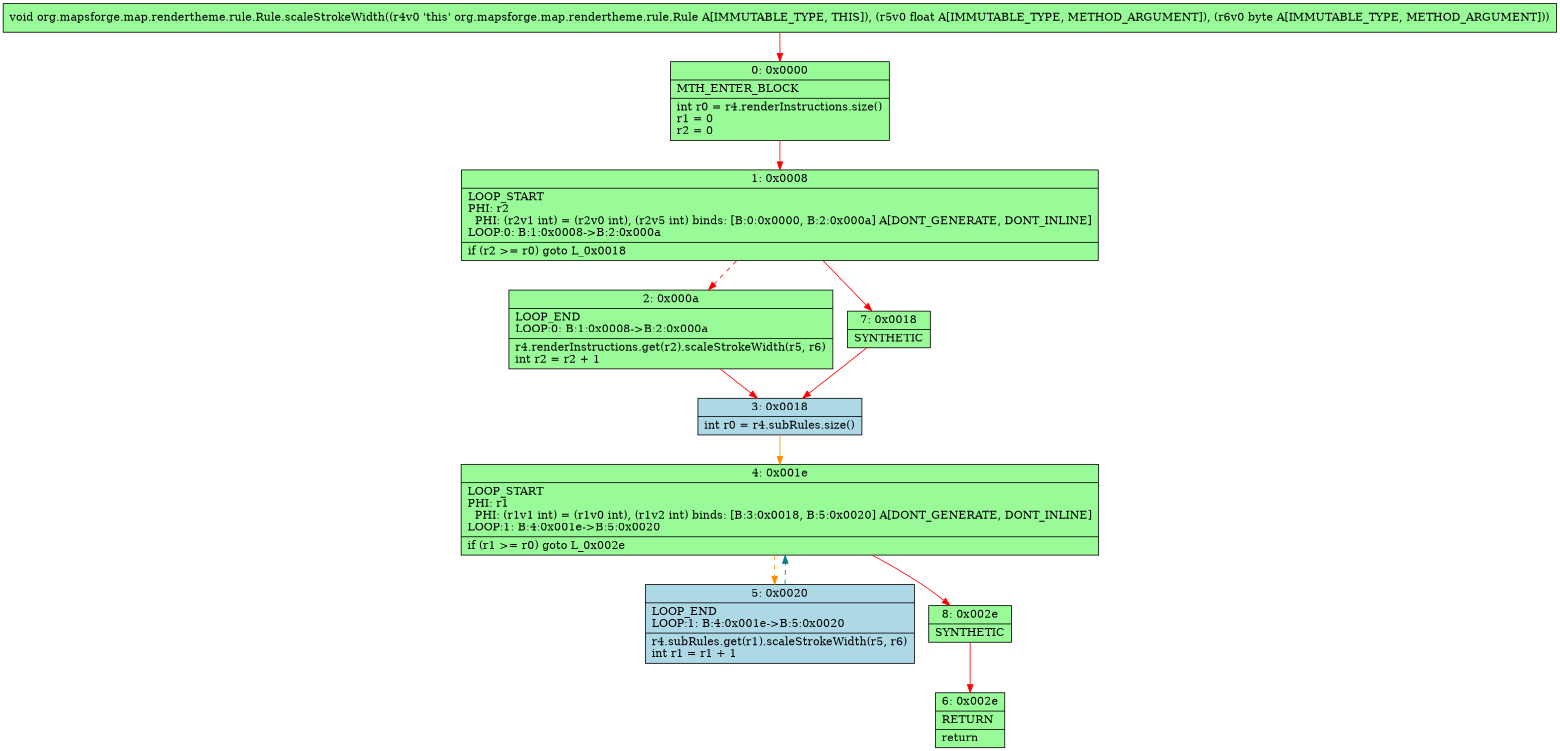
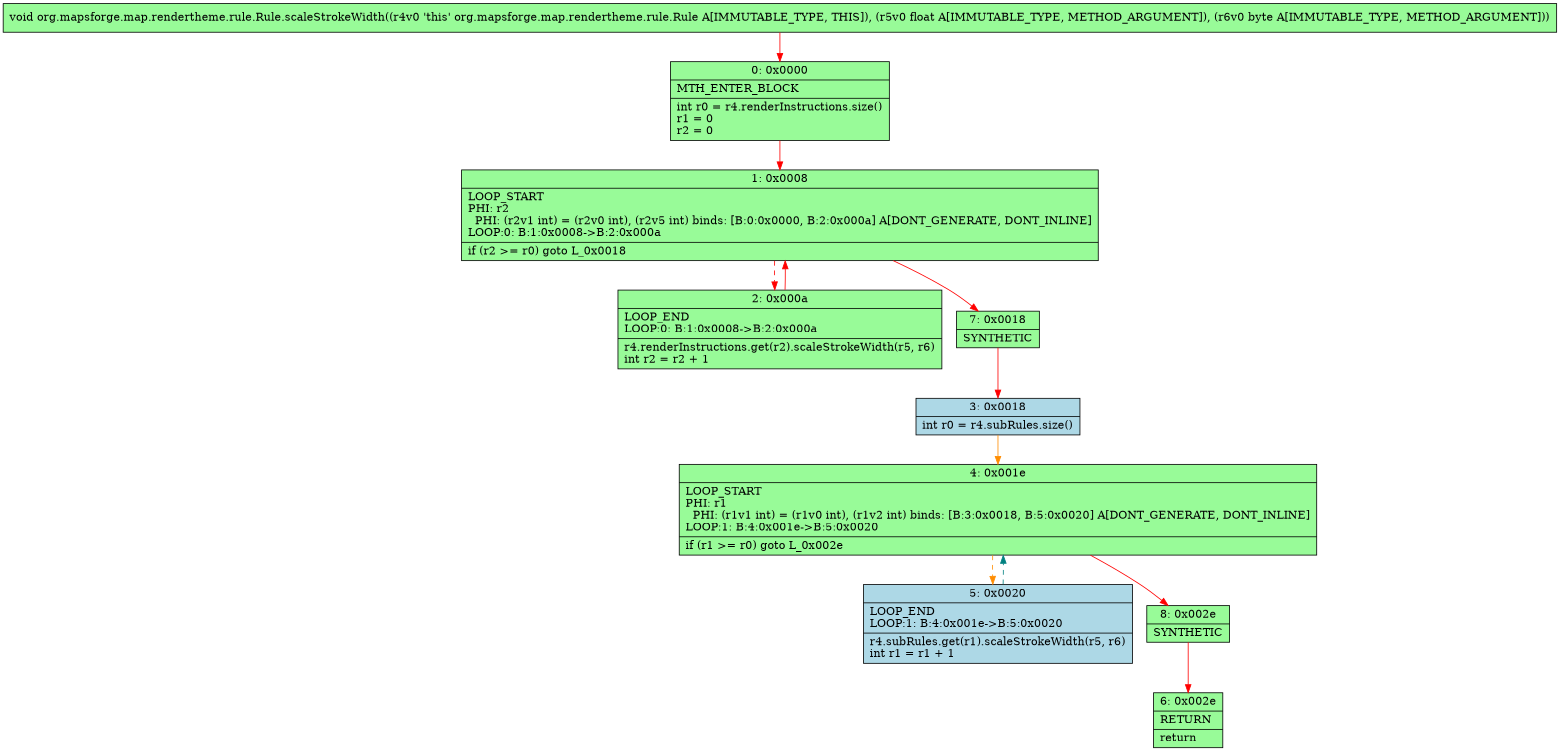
edge "2: 0x000a" -> "3: 0x0018": now "2: 0x000a" -> "1: 0x0008"
